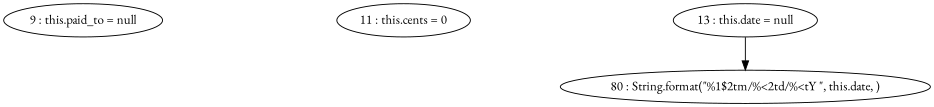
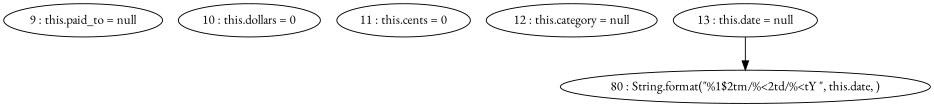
node "10 : this.dollars = 0": added
node "12 : this.category = null": added
